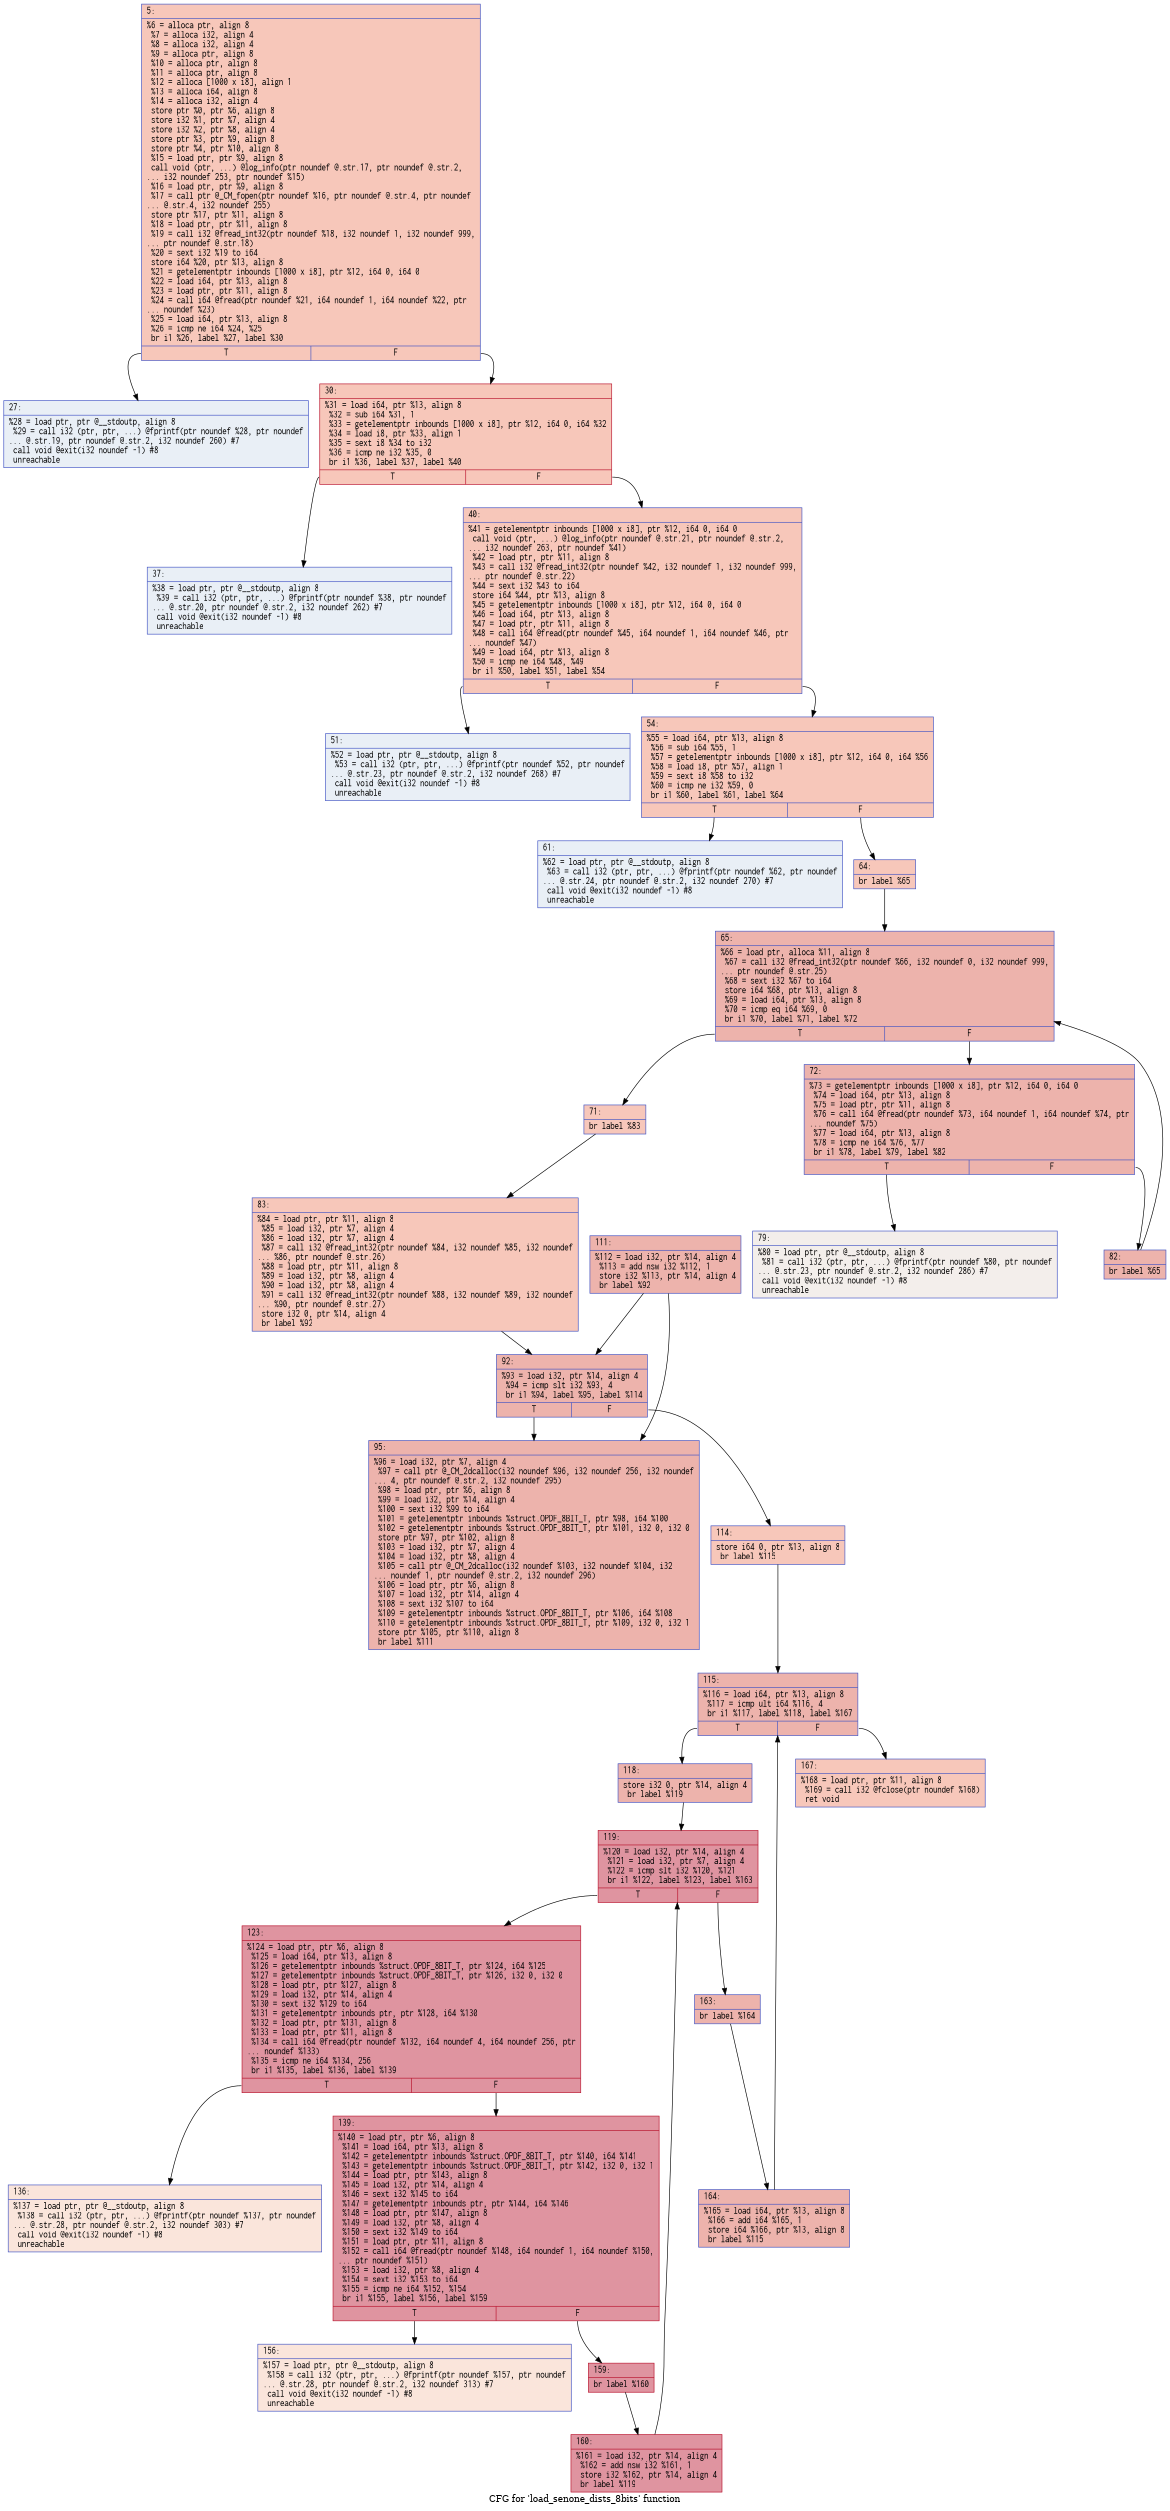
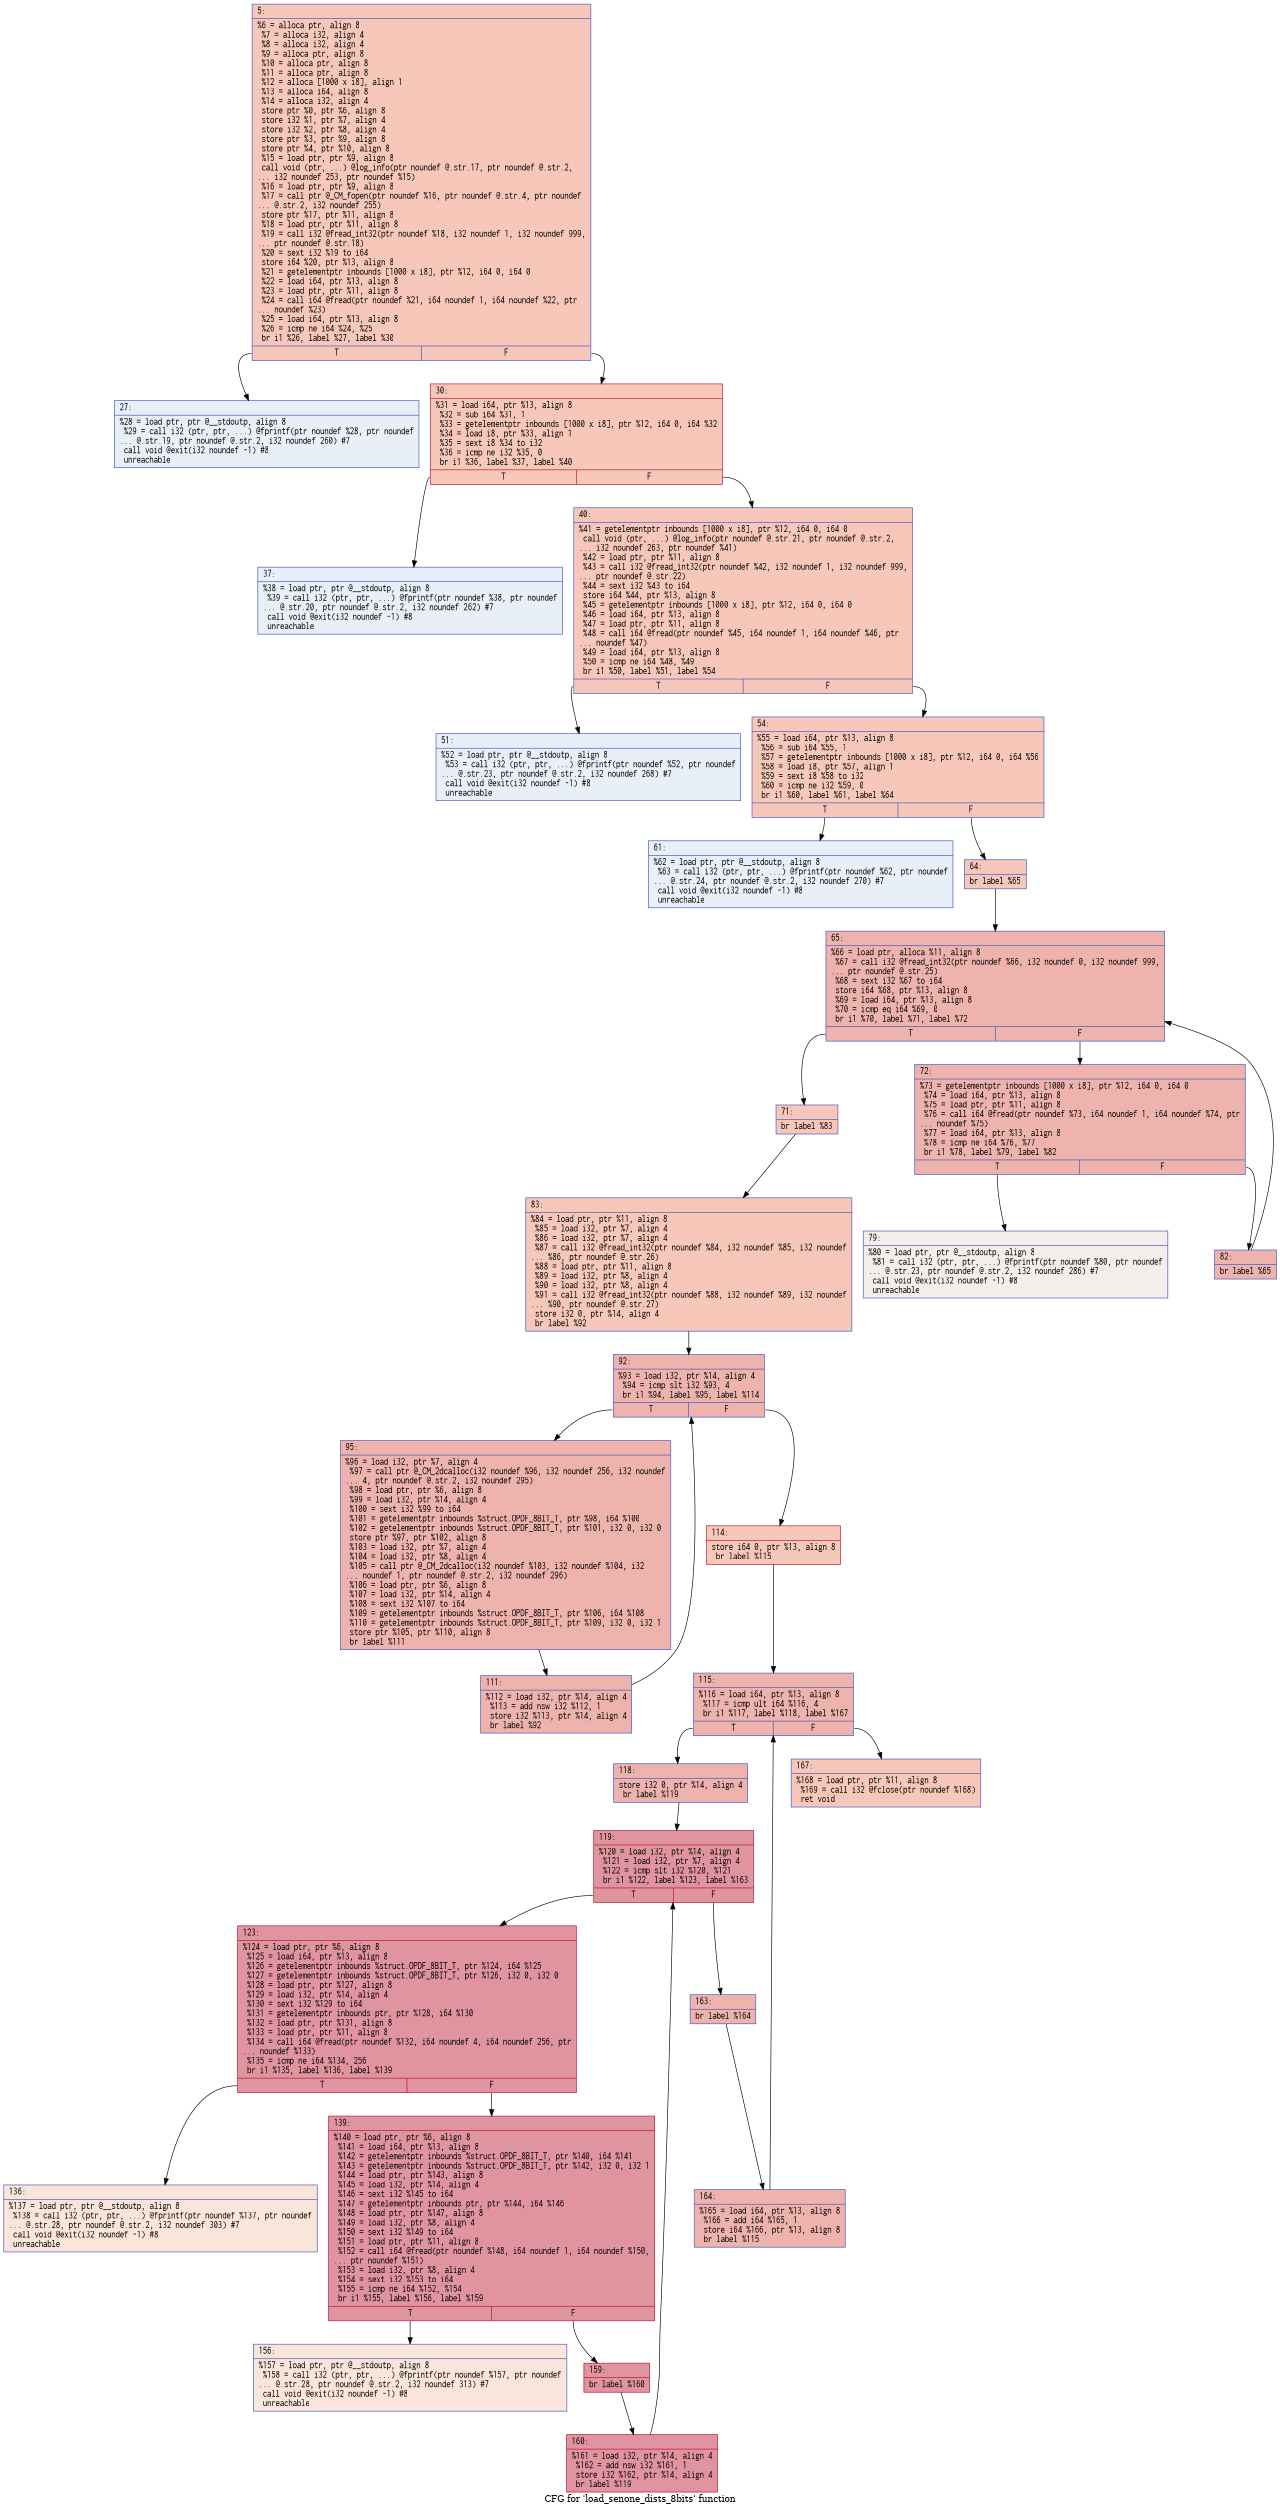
node "5:": text "... @.str.4, i32 noundef 255)" -> "... @.str.2, i32 noundef 255)"
edge "111:" -> "95:": reversed
node "114:": color #3d50c3ff -> #b70d28ff
